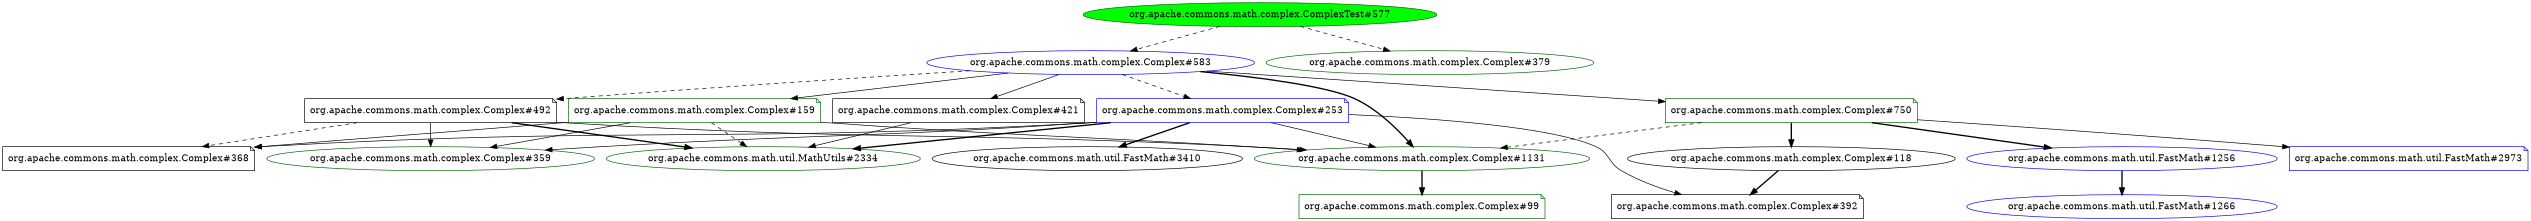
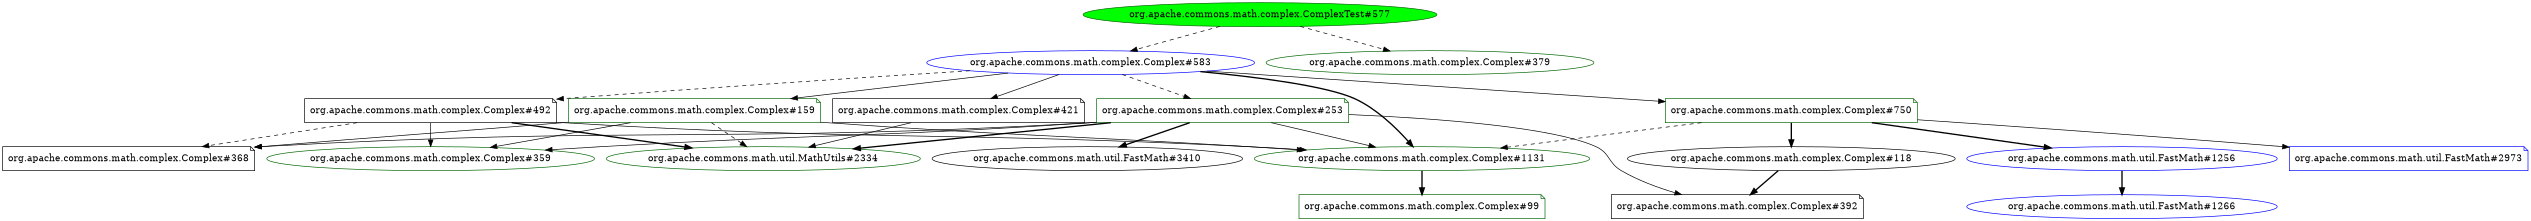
node "org.apache.commons.math.complex.Complex#253": color blue -> darkgreen
